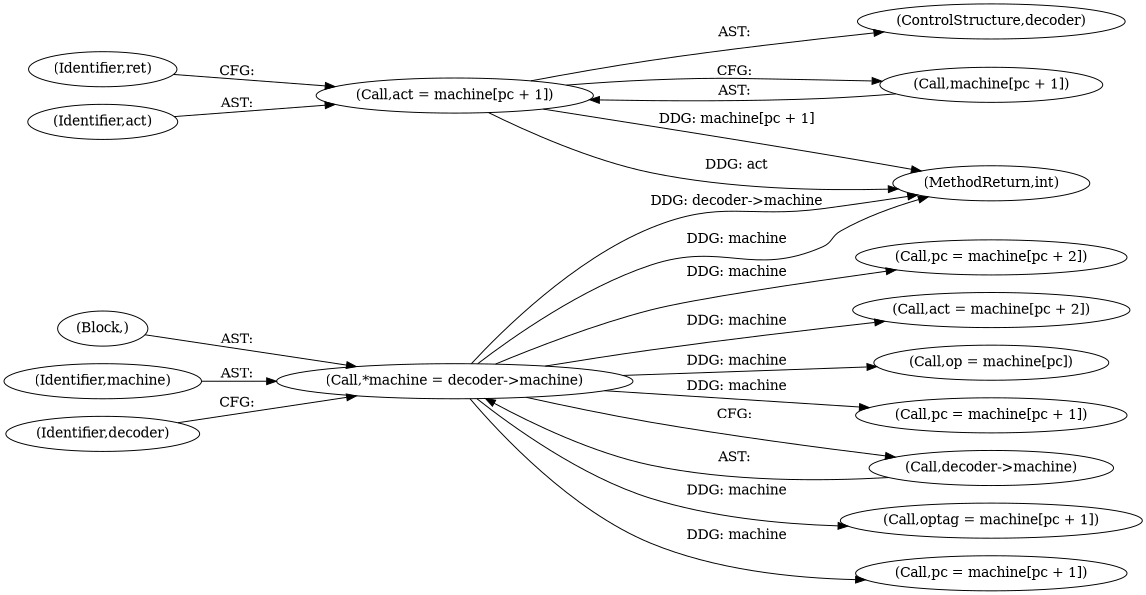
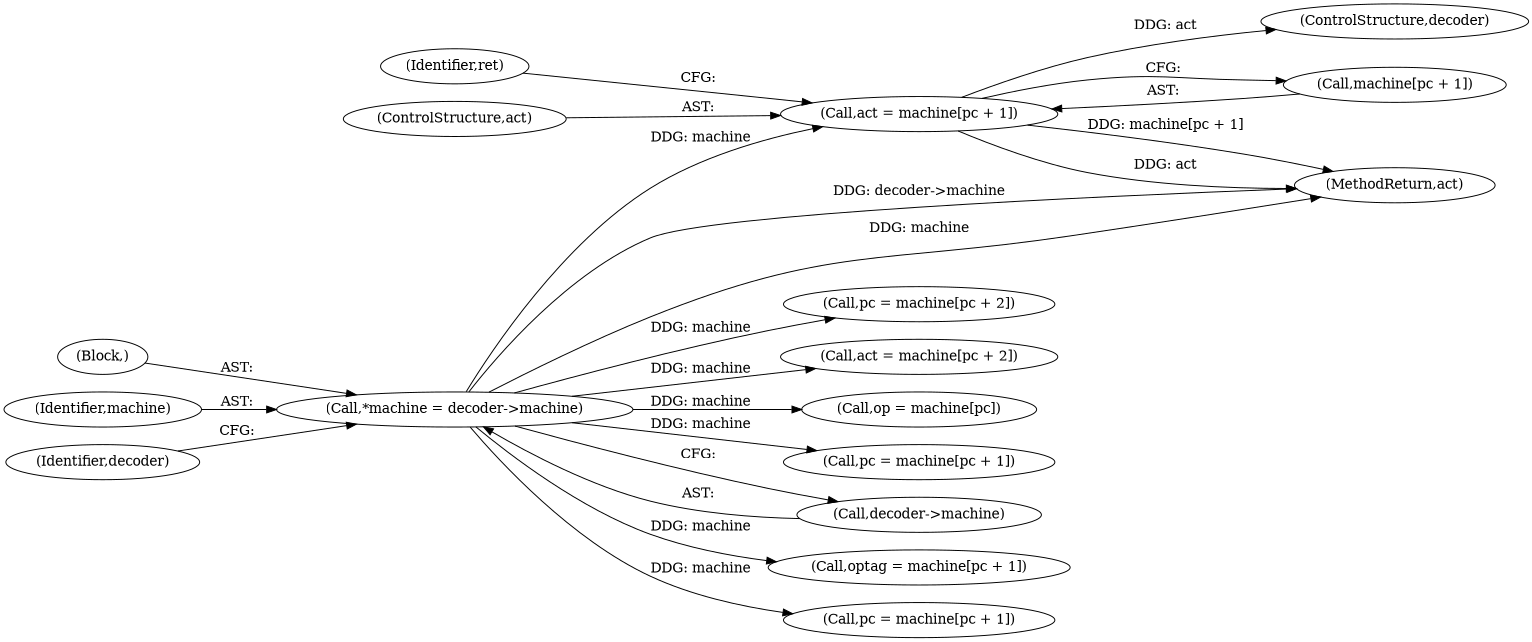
edge "(Call,act = machine[pc + 1])" -> "(ControlStructure,decoder)": label "AST: " -> "DDG: act"
node "(Identifier,act)": label "(Identifier,act)" -> "(ControlStructure,act)"
node "(MethodReturn,int)": label "(MethodReturn,int)" -> "(MethodReturn,act)"
edge "(Call,*machine = decoder->machine)" -> "(Call,act = machine[pc + 1])": added, label "DDG: machine"
